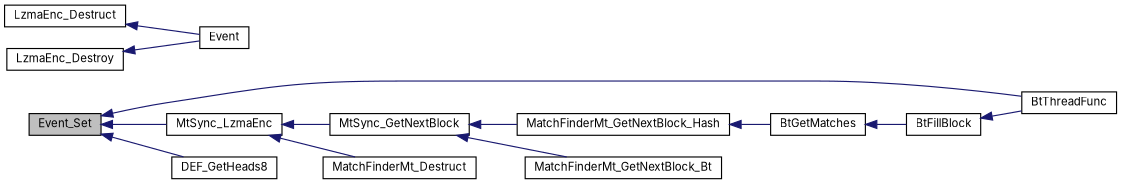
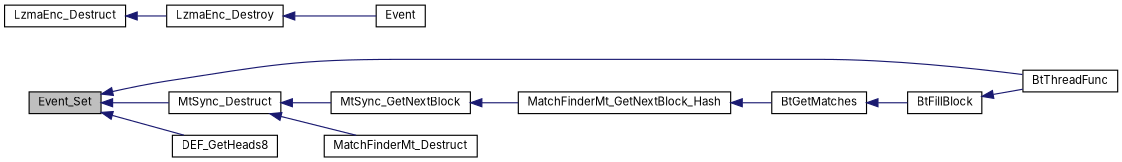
edge "Event" -> "LzmaEnc_Destruct": now "LzmaEnc_Destroy" -> "LzmaEnc_Destruct"
node "MtSync_LzmaEnc": label "MtSync_LzmaEnc" -> "MtSync_Destruct"
node "MatchFinderMt_GetNextBlock_Bt": removed
